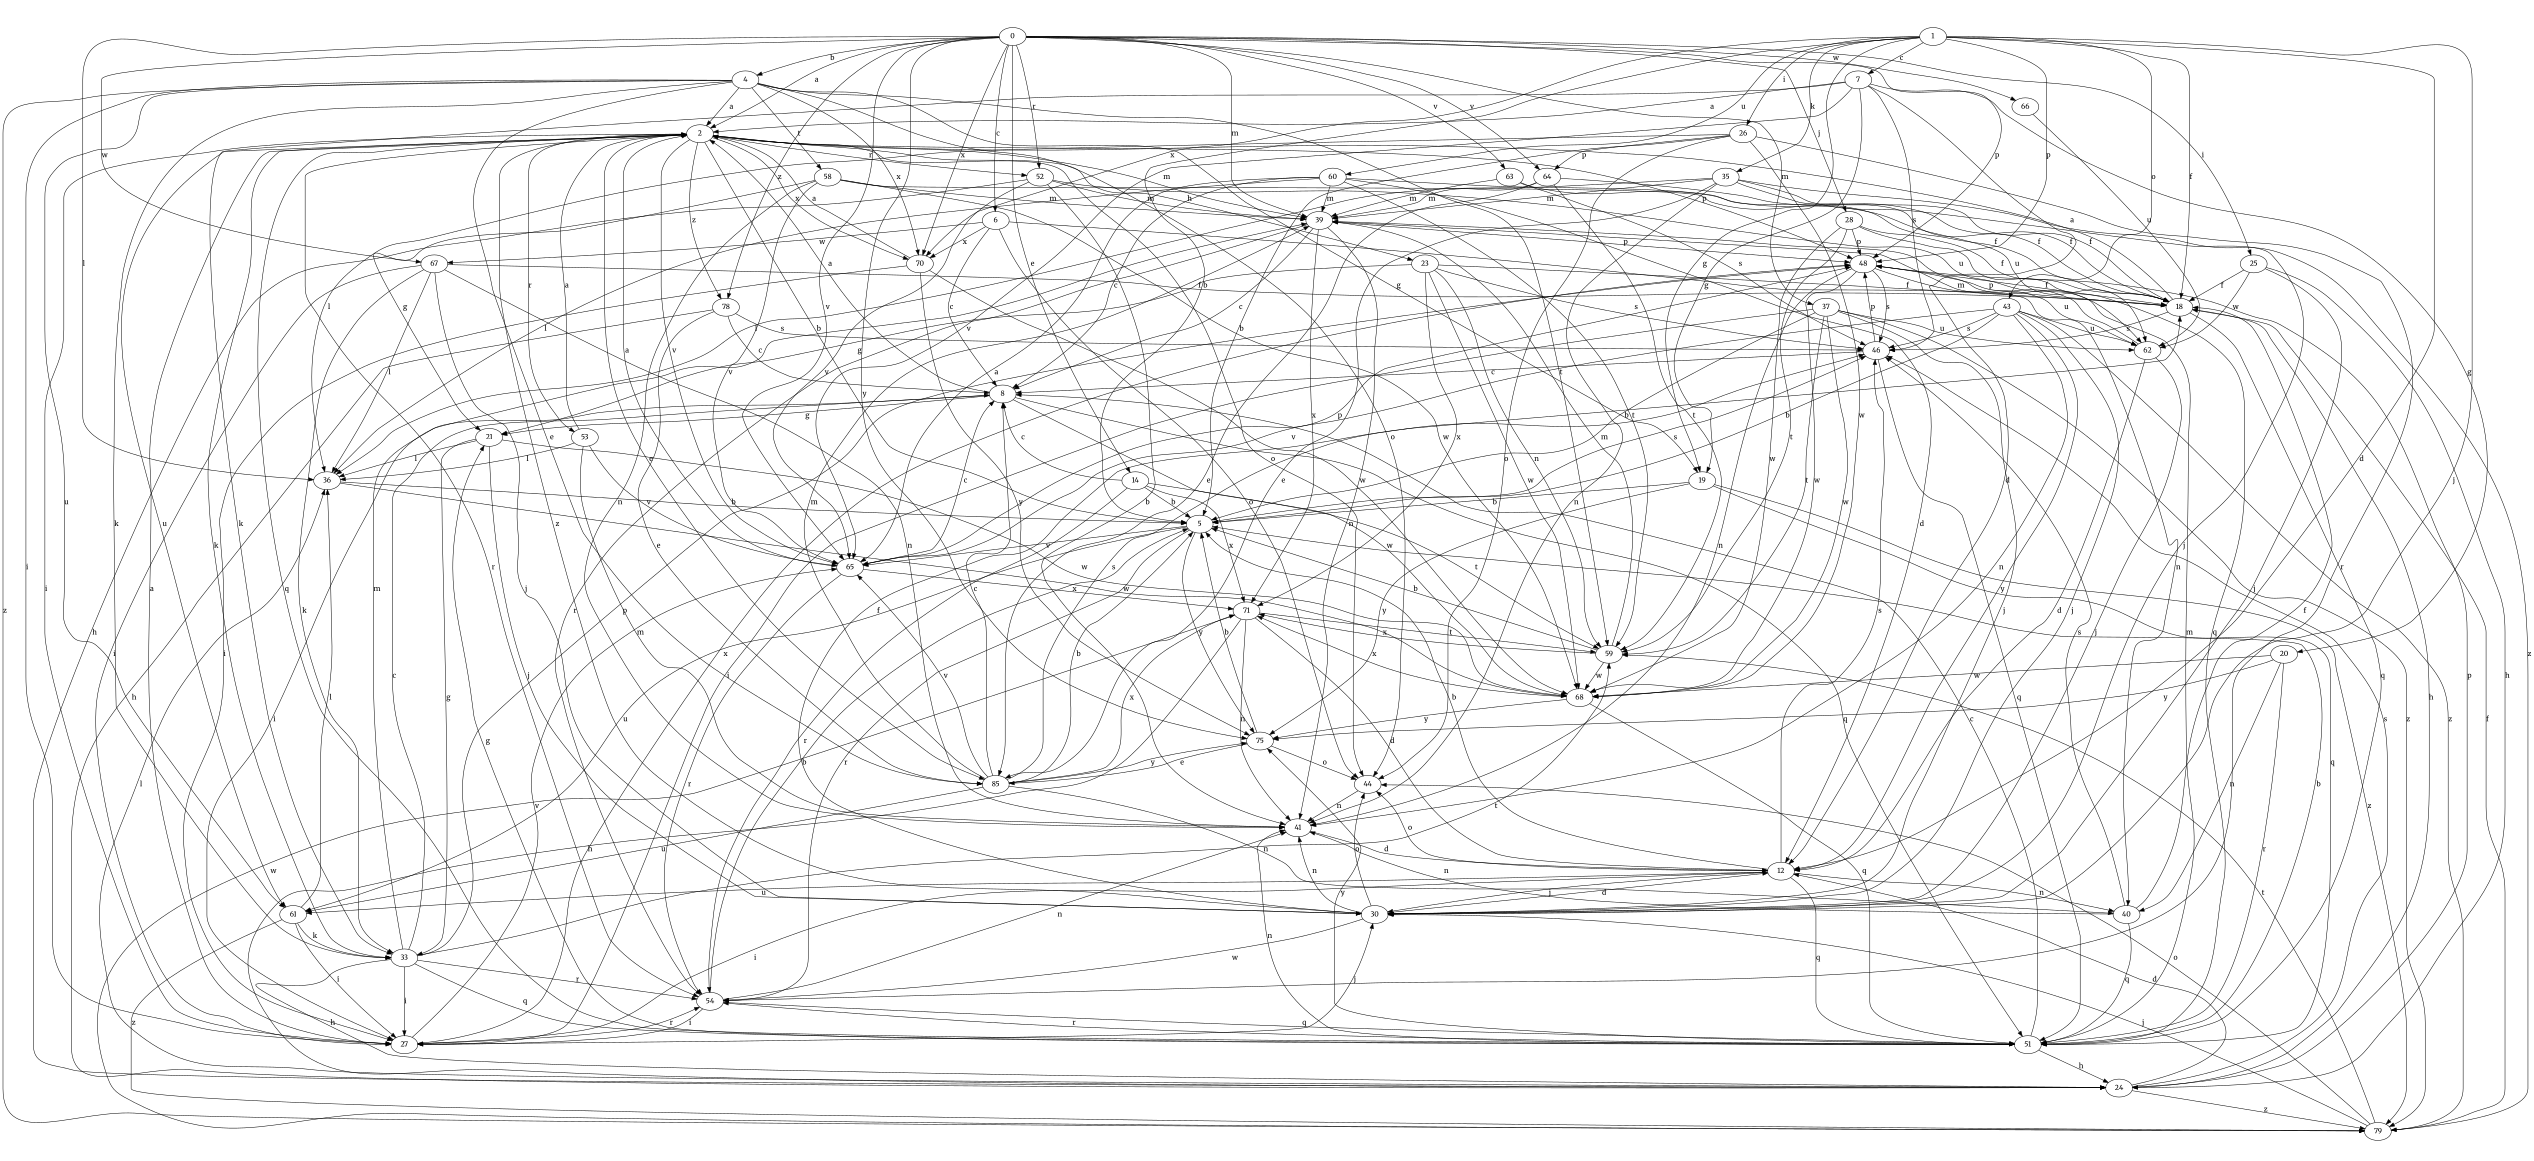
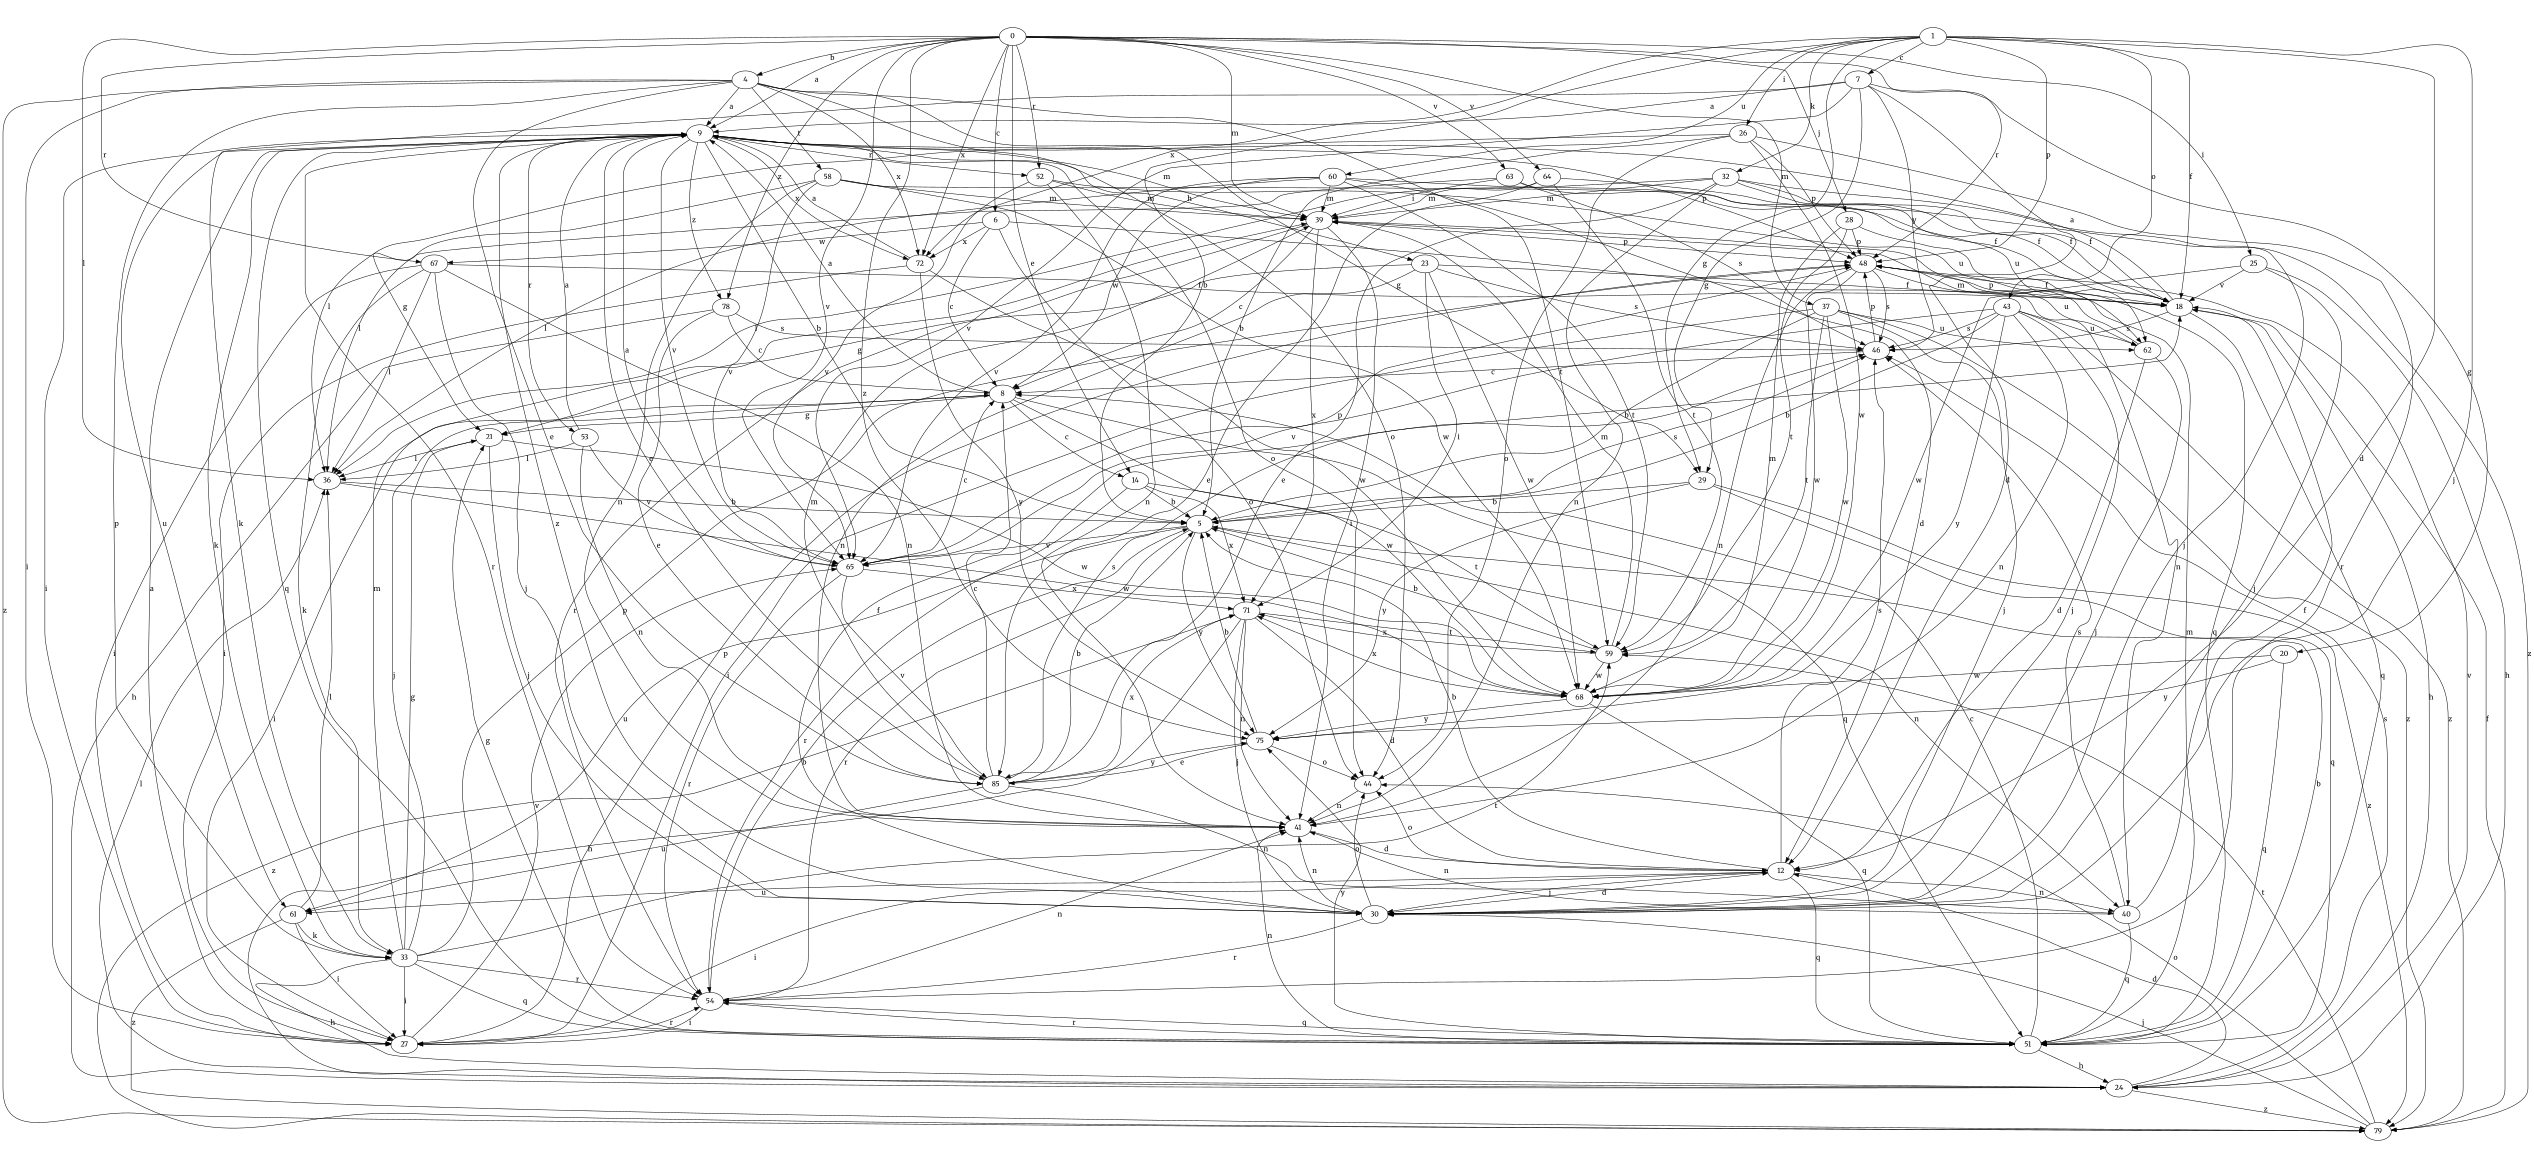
node "66": removed
node "2": label "2" -> "9"
edge "26" -> "64": now "26" -> "48"
edge "0" -> "67": label "w" -> "r"
edge "0" -> "48": label "p" -> "r"
node "35": label "35" -> "32"
edge "63" -> "39": label "m" -> "i"
edge "63" -> "36": added, label "l"
edge "4" -> "61": removed, label "u"
edge "7" -> "46": label "s" -> "y"
node "70": label "70" -> "72"
edge "28" -> "18": removed, label "f"
edge "60" -> "8": label "c" -> "w"
edge "25" -> "18": label "f" -> "v"
edge "25" -> "62": now "25" -> "68"
edge "60" -> "65": label "a" -> "v"
edge "0" -> "75": label "y" -> "z"
edge "23" -> "71": label "x" -> "i"
edge "23" -> "59": now "23" -> "41"
edge "28" -> "68": label "w" -> "m"
edge "14" -> "8": reversed
node "19": label "19" -> "29"
edge "52" -> "41": label "b" -> "n"
edge "4" -> "33": label "k" -> "p"
edge "39" -> "41": label "n" -> "i"
edge "43" -> "12": now "43" -> "75"
edge "53" -> "41": label "m" -> "n"
edge "27" -> "48": label "x" -> "p"
edge "85" -> "65": reversed
edge "46" -> "51": removed, label "q"
edge "33" -> "8": label "c" -> "j"
edge "24" -> "48": label "p" -> "v"
edge "21" -> "33": reversed
edge "20" -> "40": now "5" -> "40"
edge "20" -> "51": label "r" -> "q"
edge "71" -> "79": label "w" -> "z"
edge "30" -> "54": label "w" -> "r"
edge "27" -> "30": now "71" -> "30"
edge "52" -> "24": removed, label "h"
